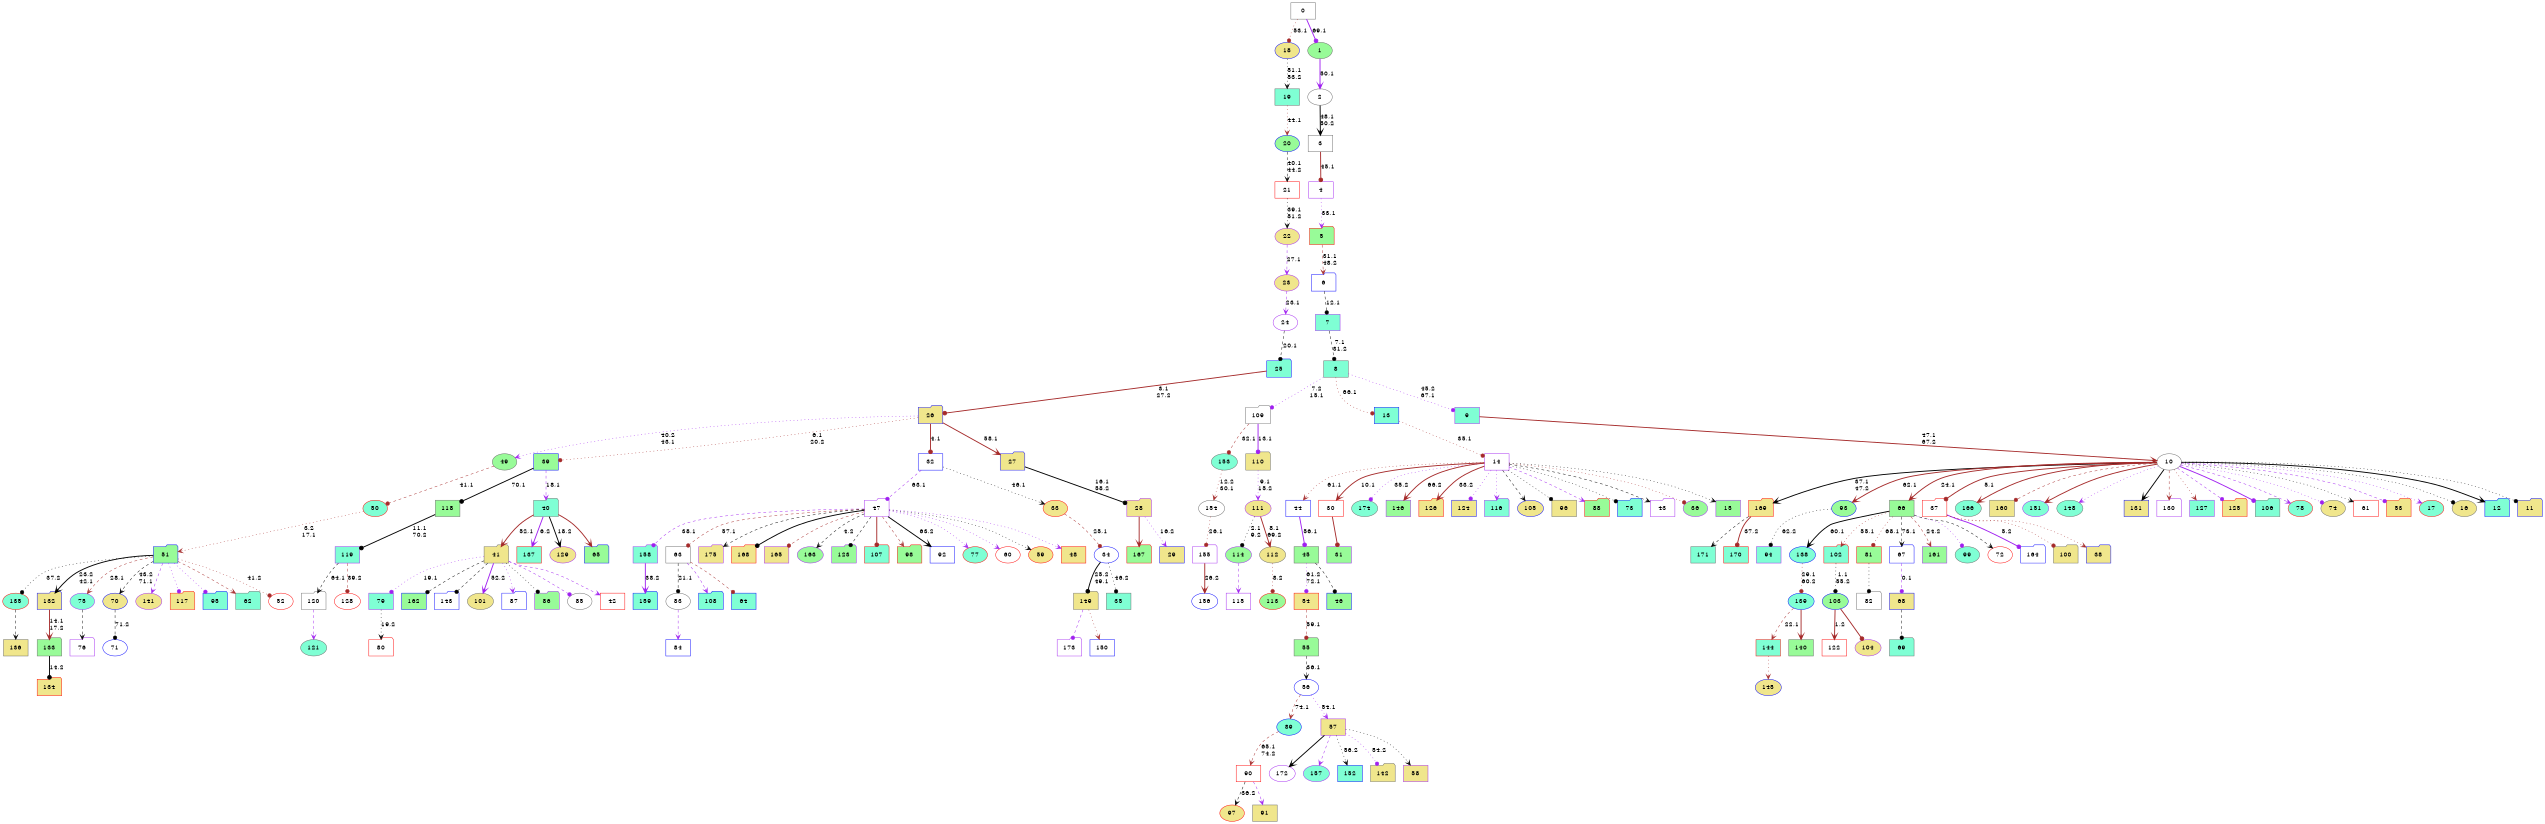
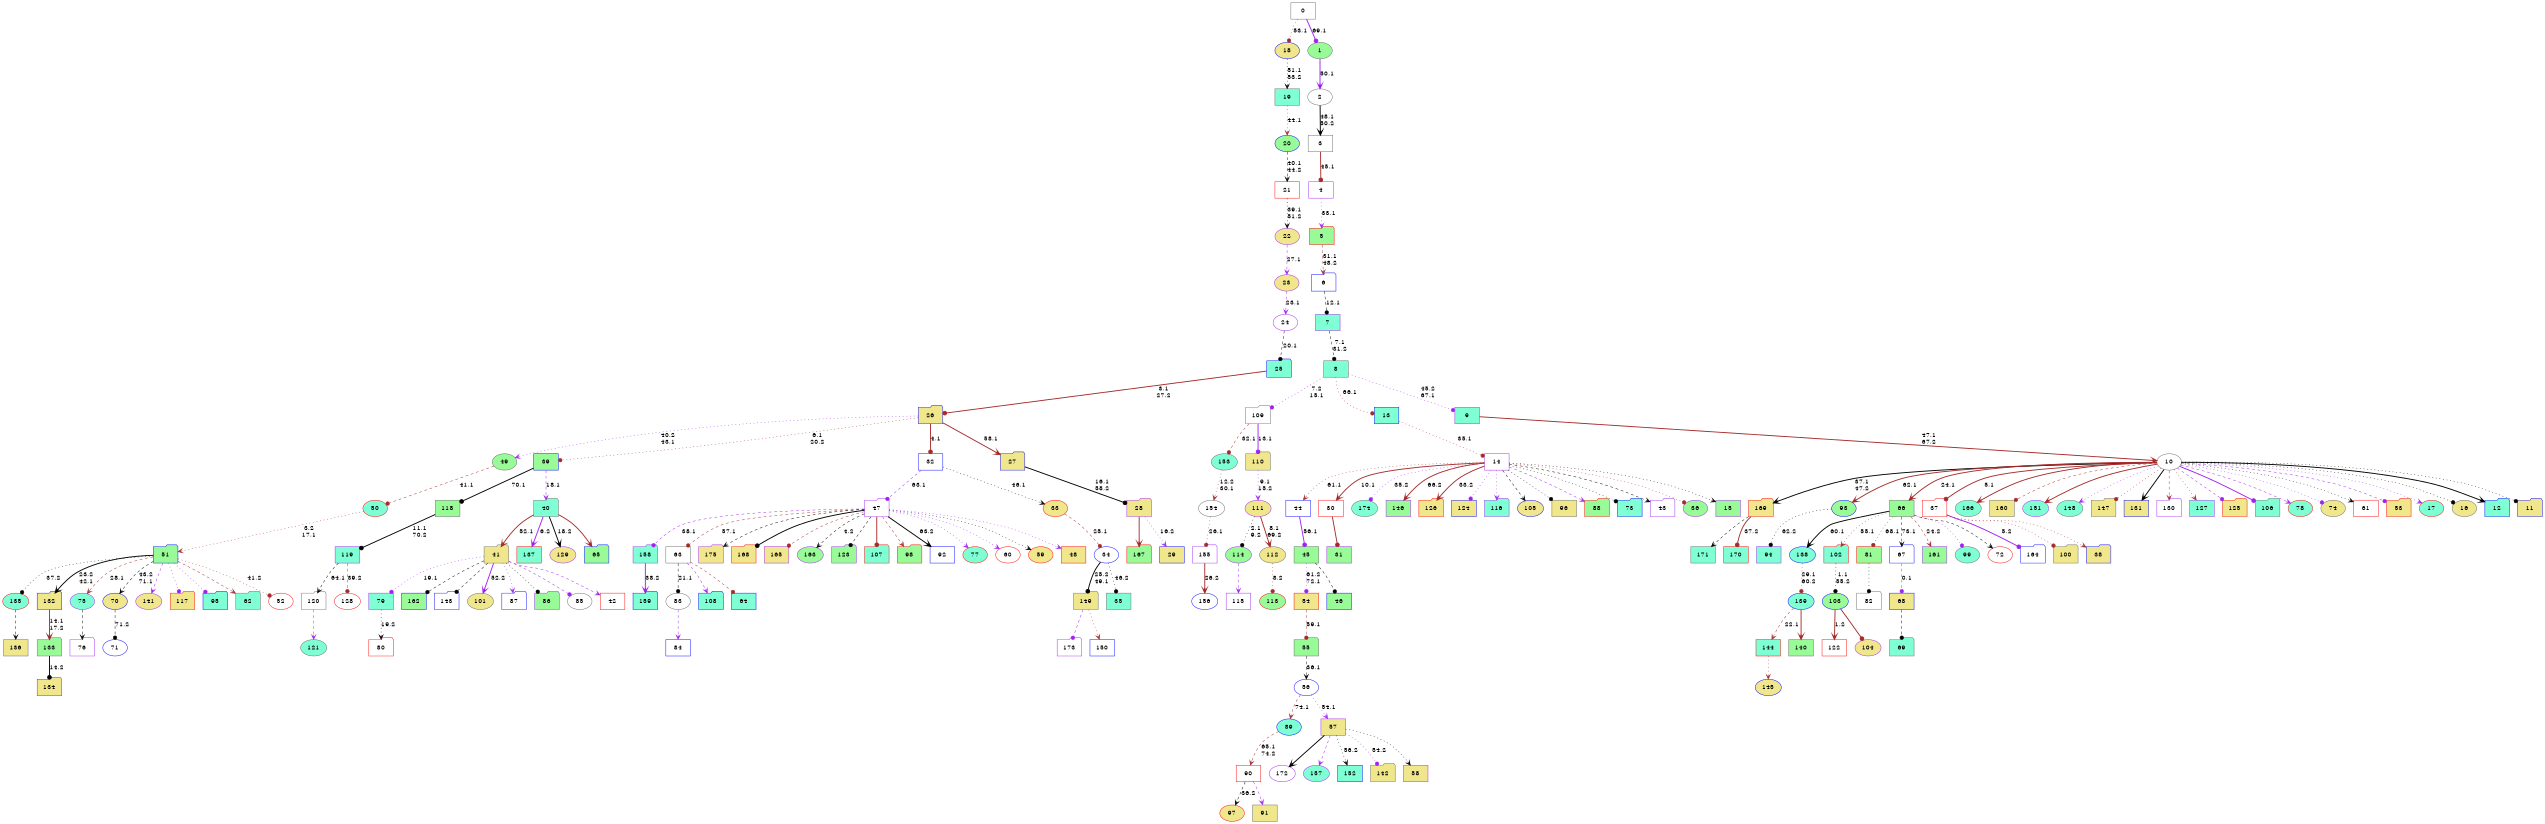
node "147": added
